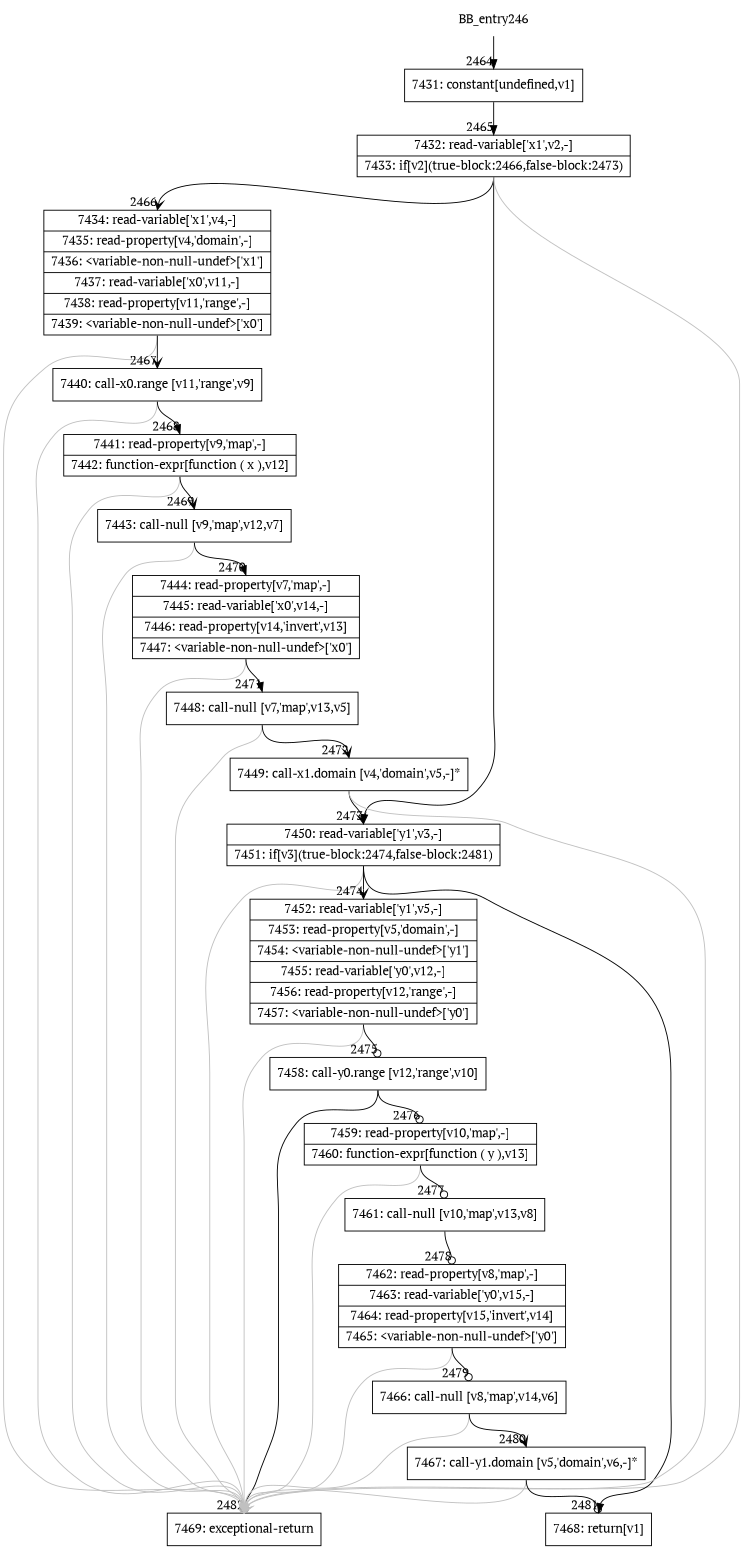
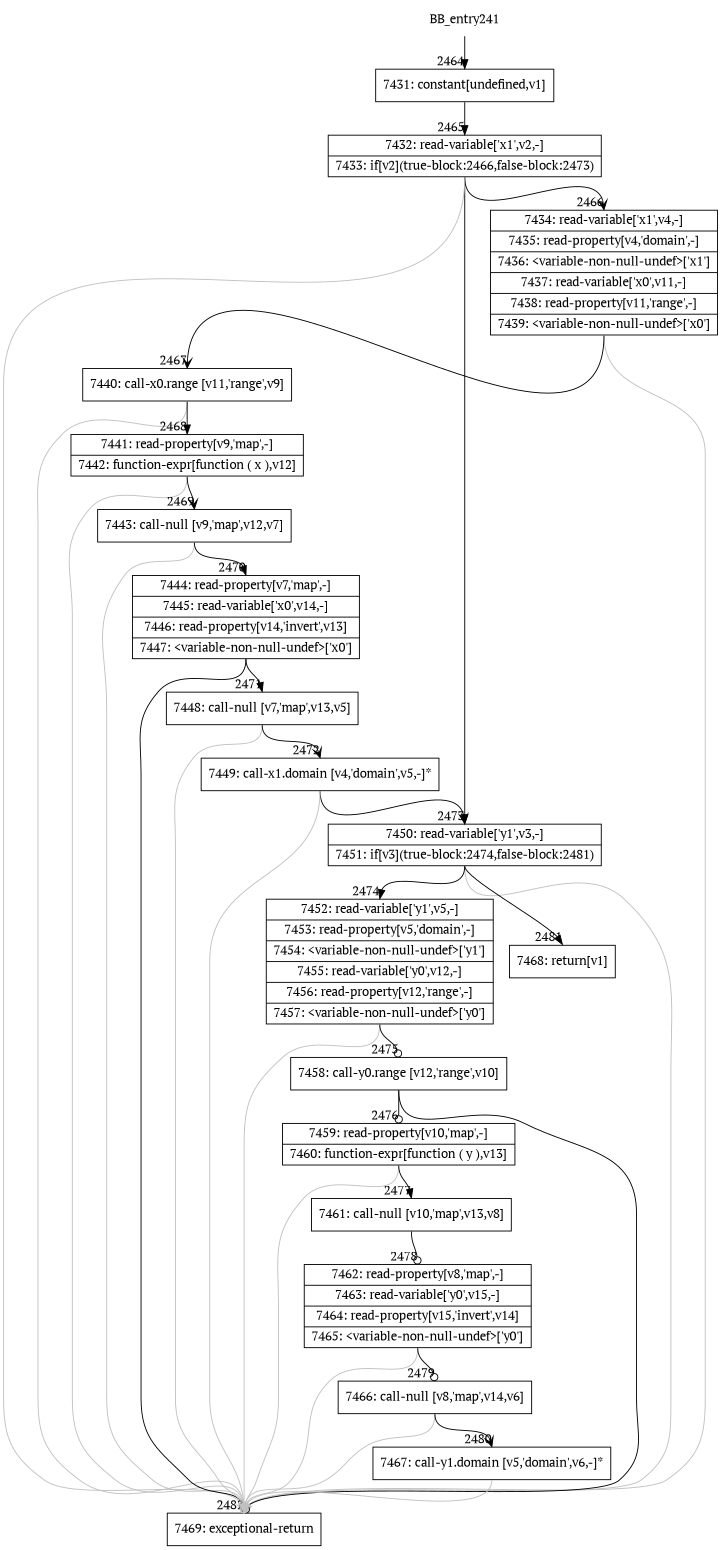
node "BB_entry246": label "BB_entry246" -> "BB_entry241"
edge "7450: read-variable['y1',v3,-]" -> "7452: read-variable['y1',v5,-]": arrowhead vee -> normal
edge "7444: read-property[v7,'map',-]" -> "7469: exceptional-return": color gray -> black
edge "7459: read-property[v10,'map',-]" -> "7461: call-null [v10,'map',v13,v8]": arrowhead odot -> normal
edge "7467: call-y1.domain [v5,'domain',v6,-]*" -> "7468: return[v1]": removed
